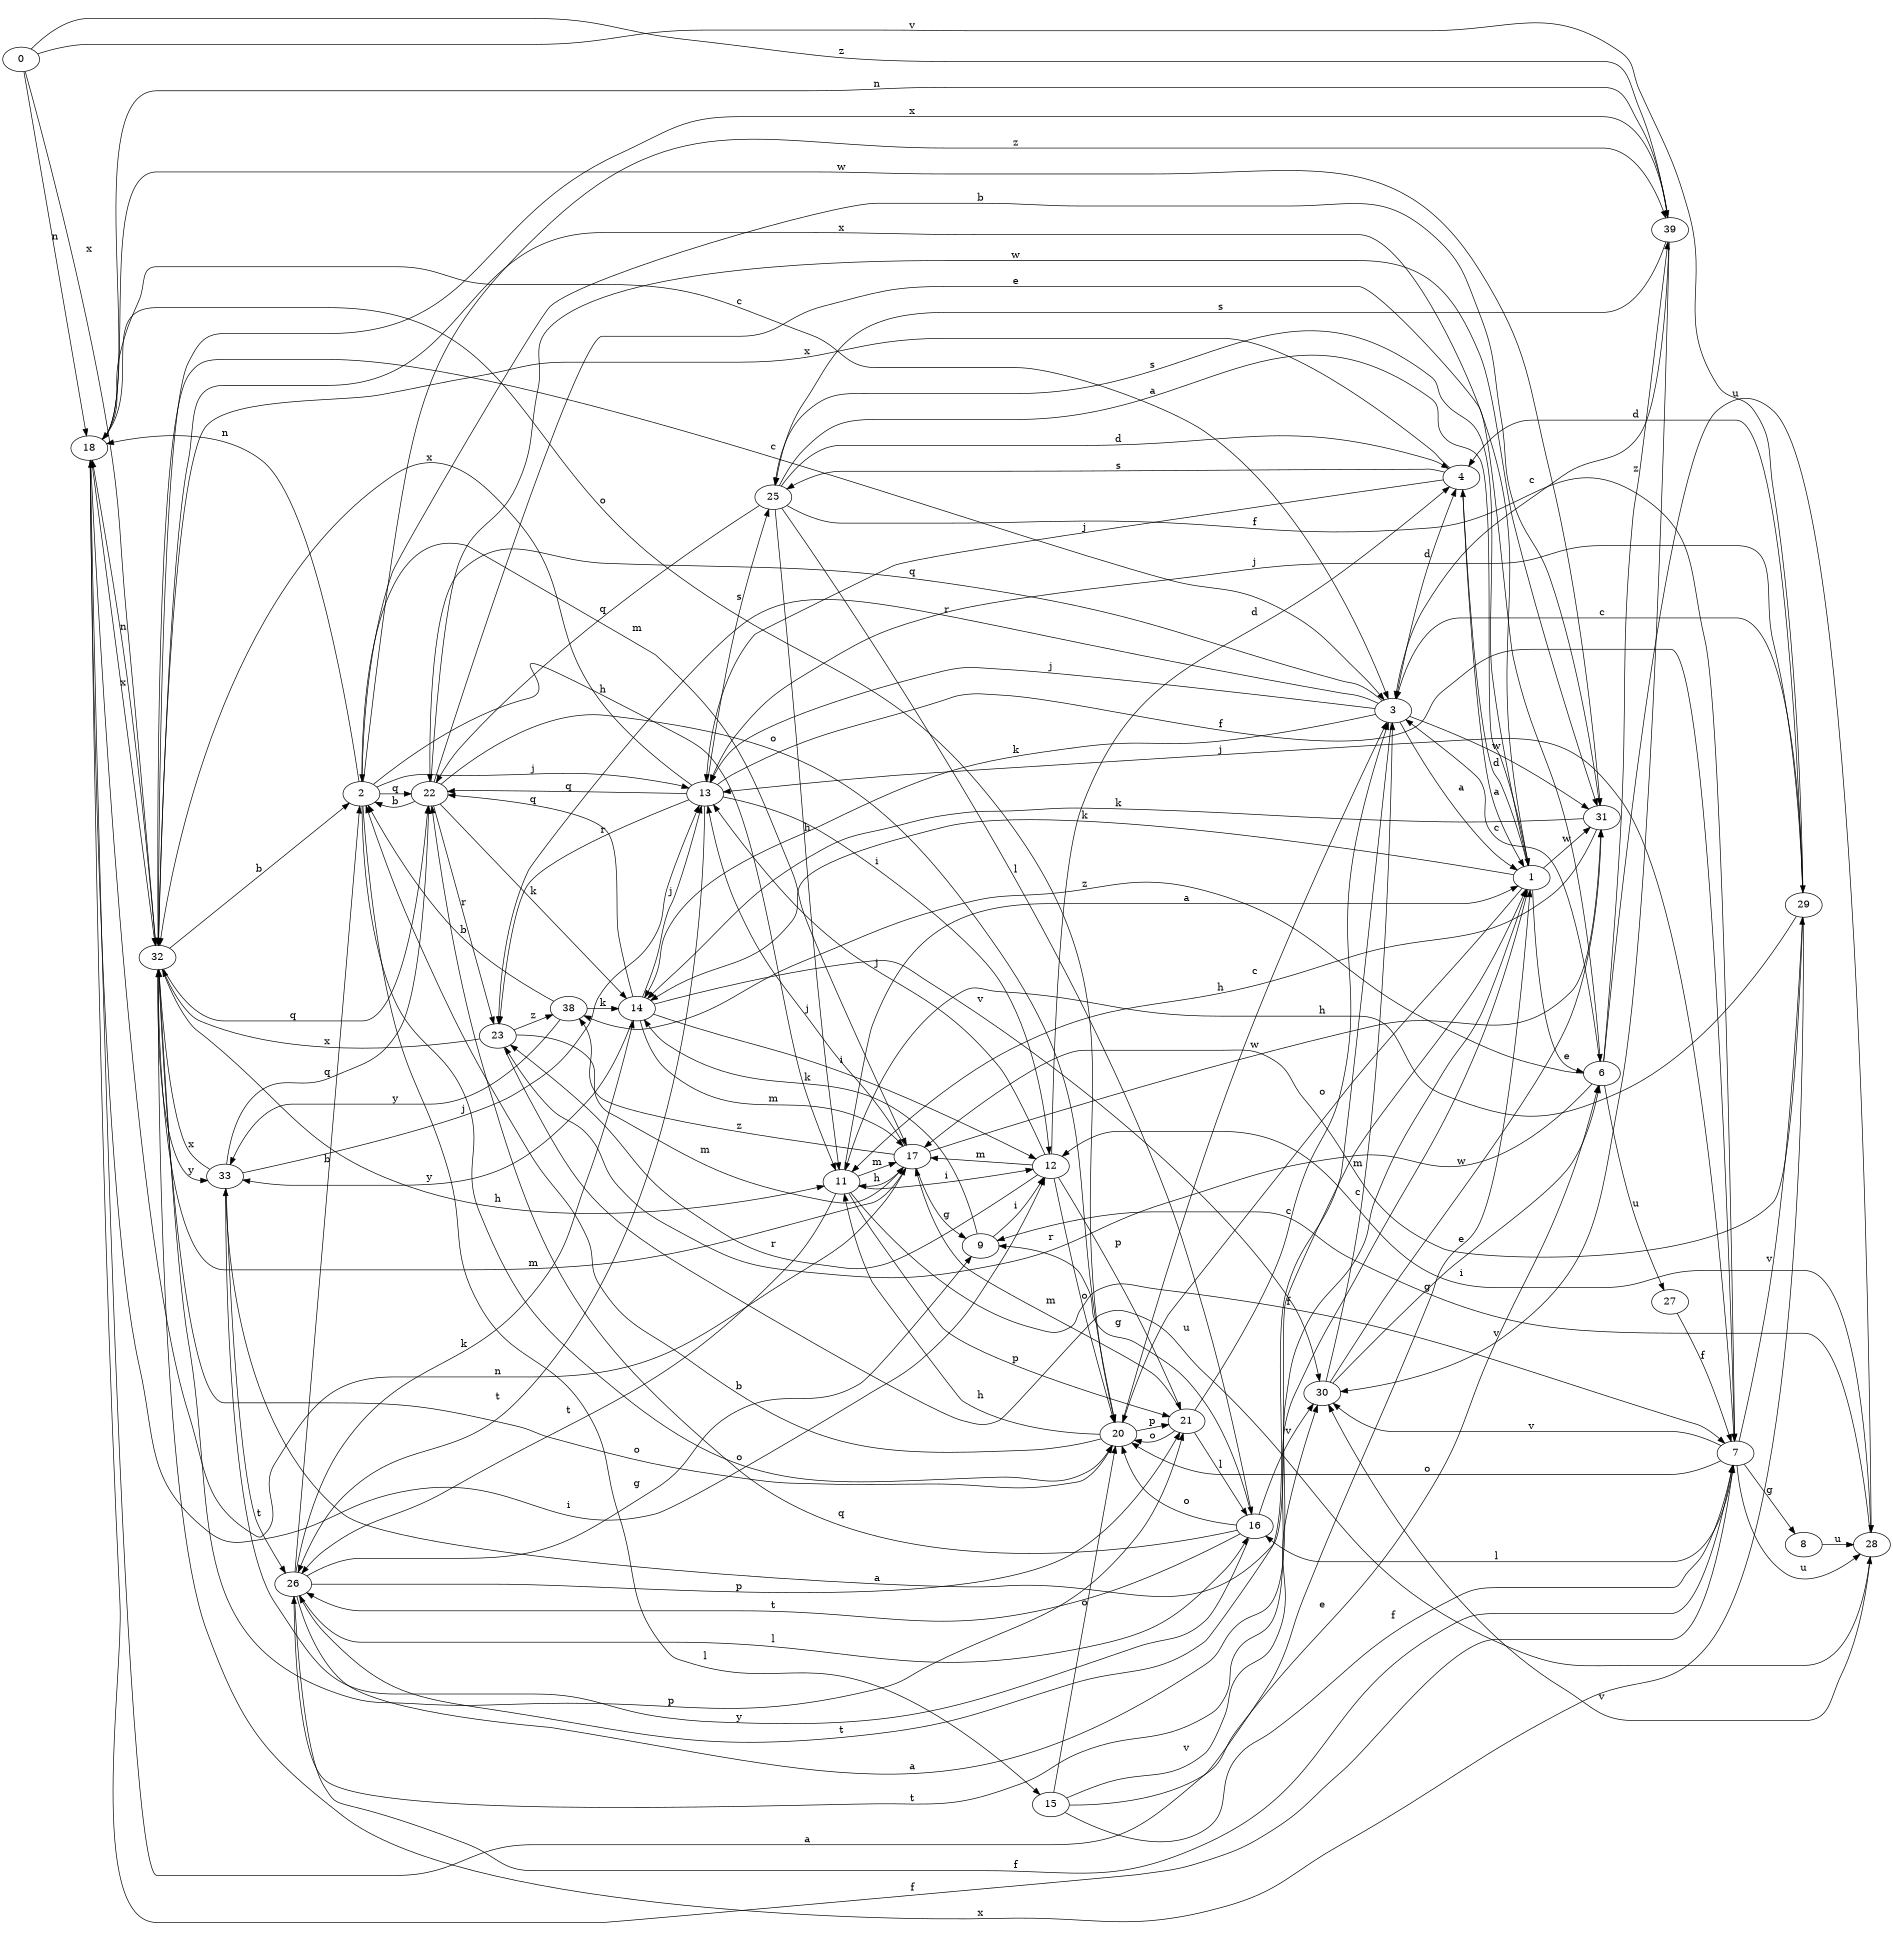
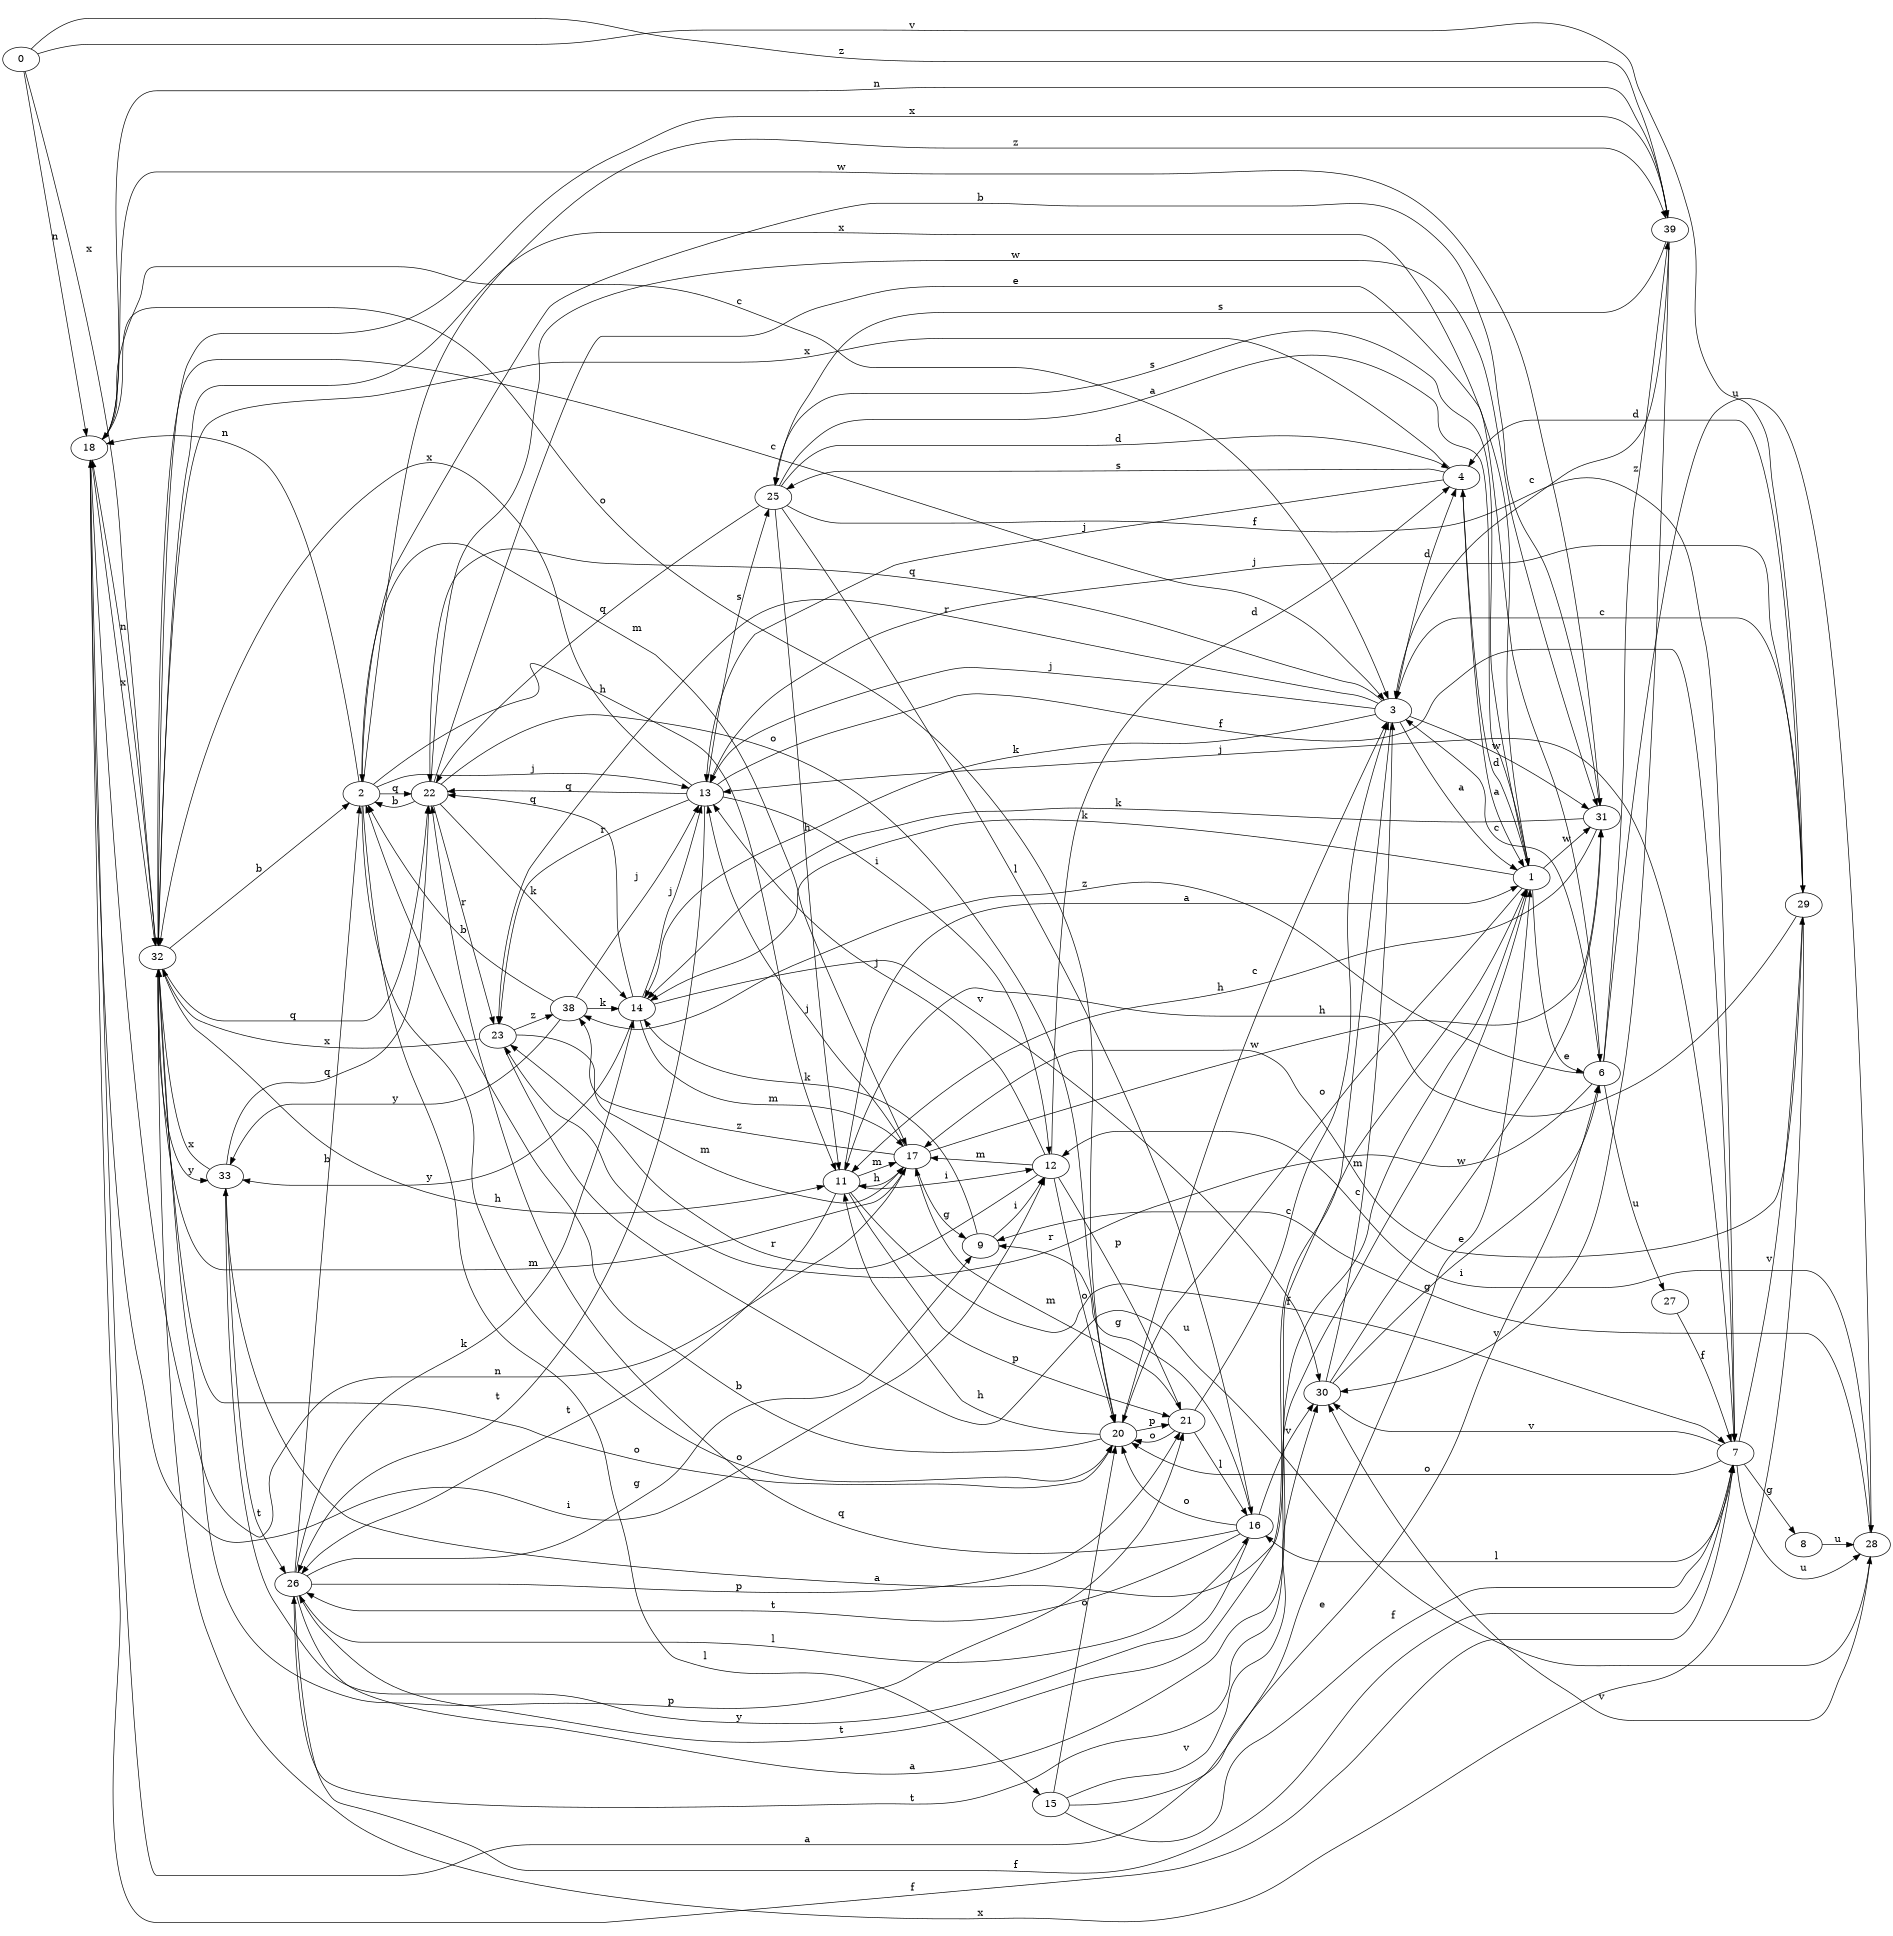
edge "14" -> "12": removed, label "i"
edge "33" -> "13": now "38" -> "13"
